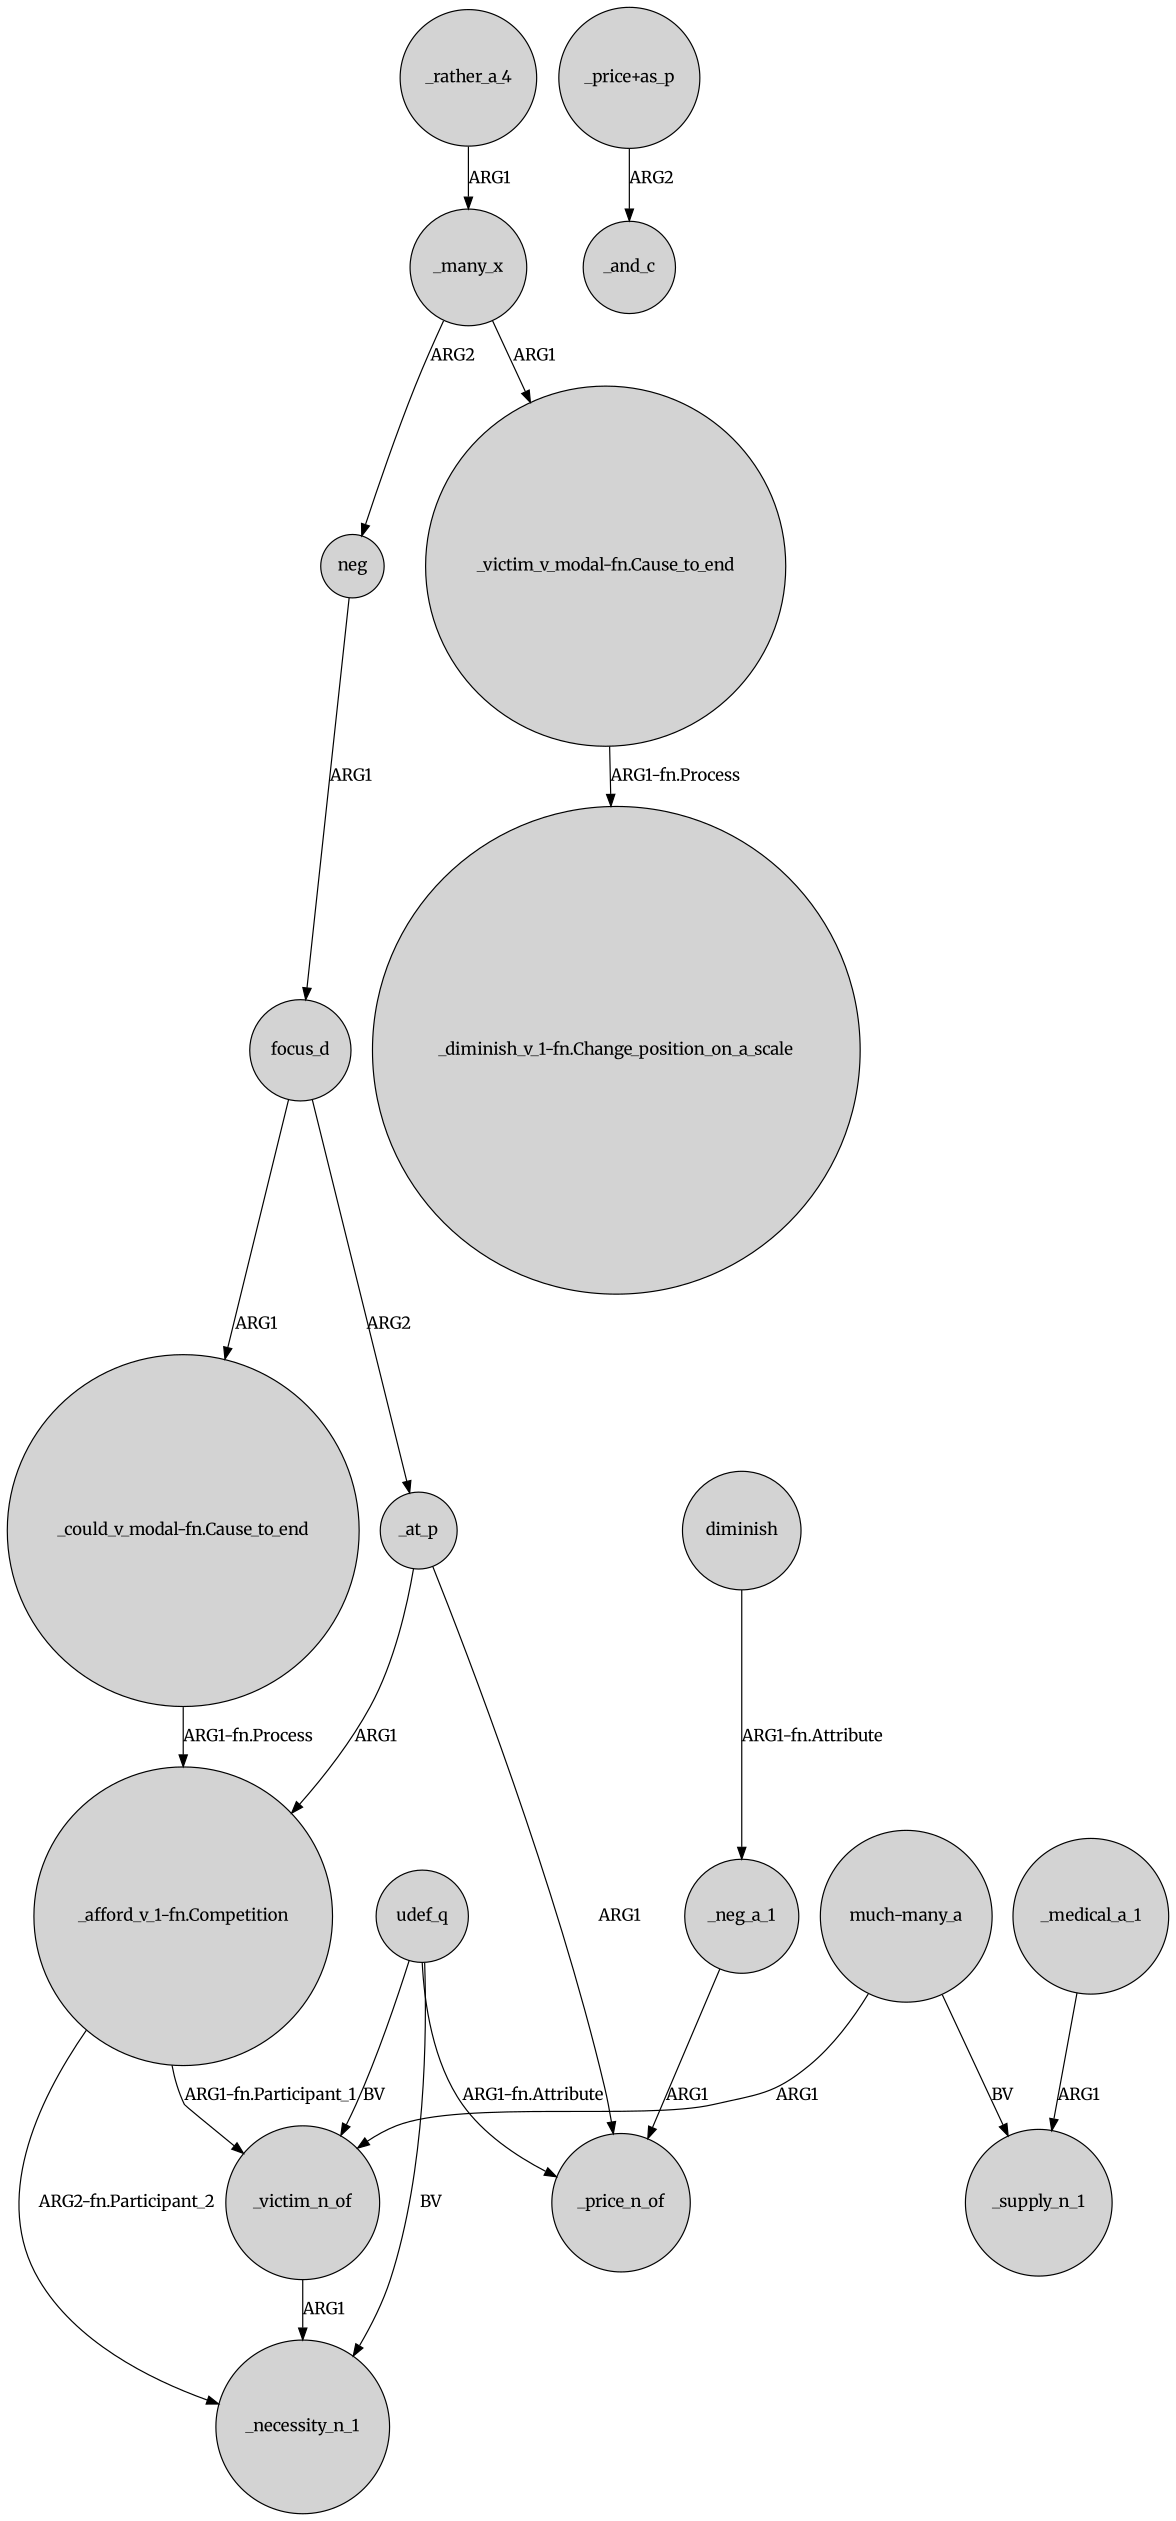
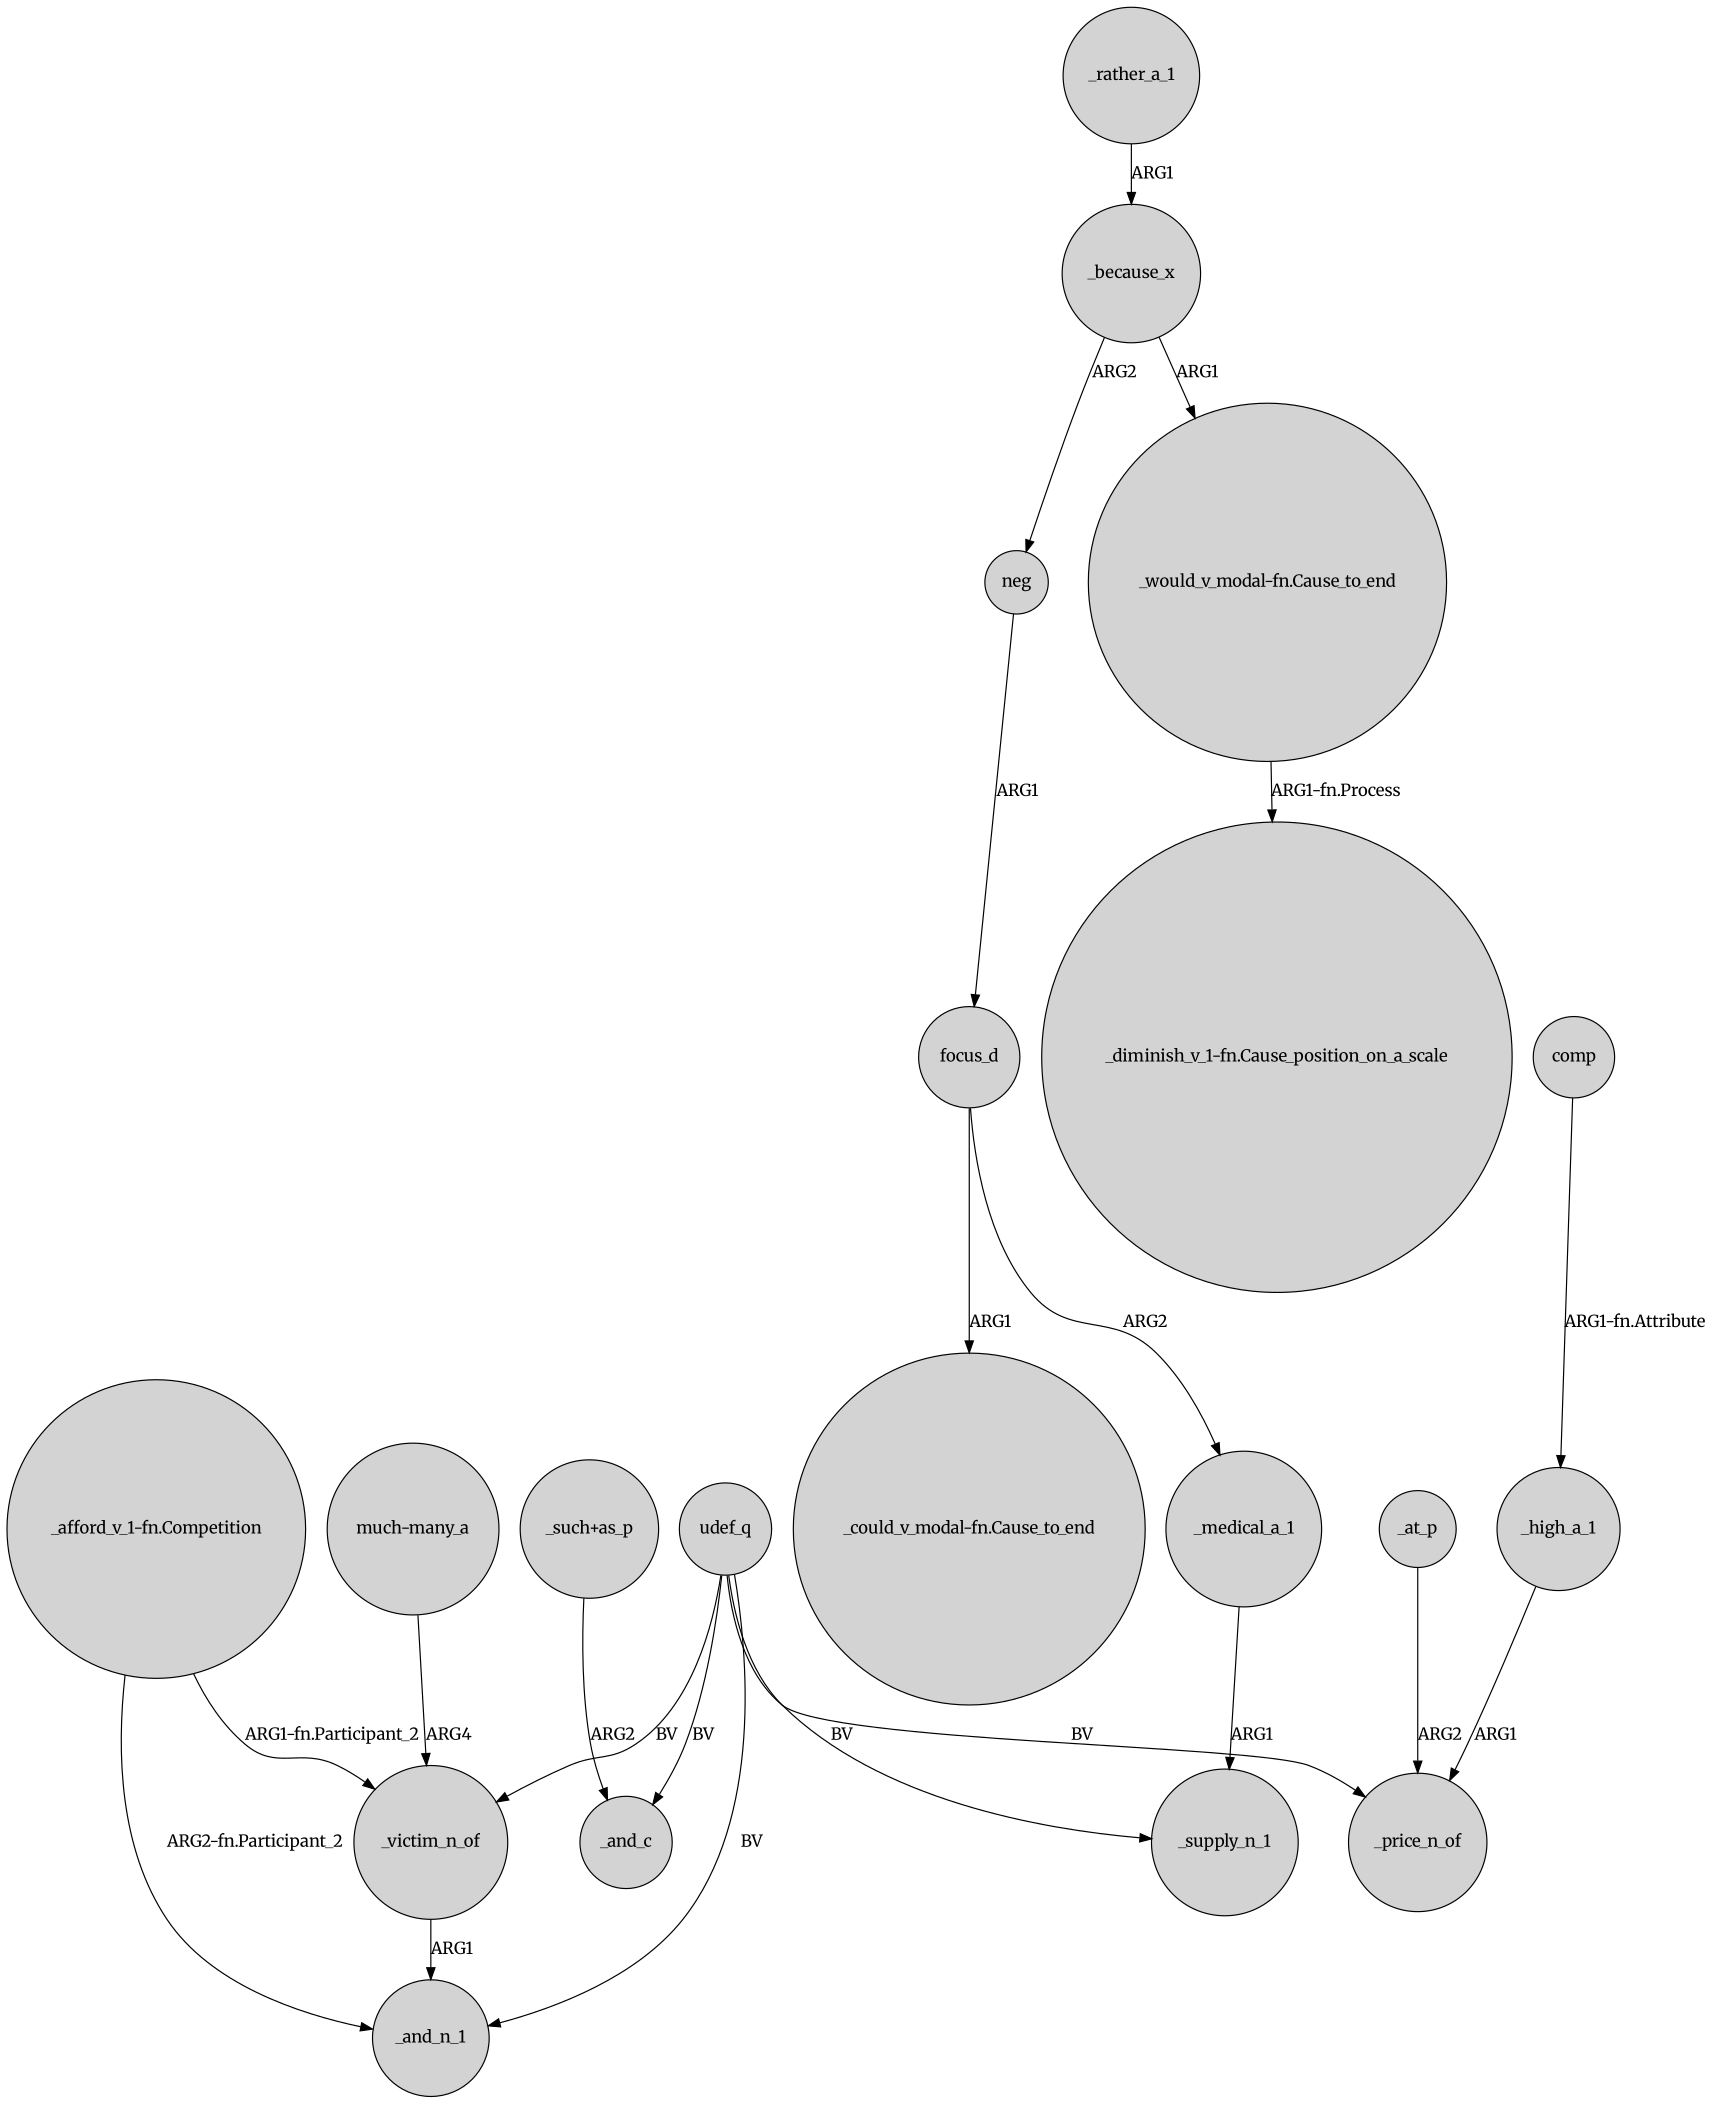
node "_rather_a_4": label "_rather_a_4" -> "_rather_a_1"
node "_price+as_p": label "_price+as_p" -> "_such+as_p"
node "_many_x": label "_many_x" -> "_because_x"
node "_victim_v_modal-fn.Cause_to_end": label "_victim_v_modal-fn.Cause_to_end" -> "_would_v_modal-fn.Cause_to_end"
node "_diminish_v_1-fn.Change_position_on_a_scale": label "_diminish_v_1-fn.Change_position_on_a_scale" -> "_diminish_v_1-fn.Cause_position_on_a_scale"
edge "focus_d" -> "_at_p": now "focus_d" -> "_medical_a_1"
node "diminish": label "diminish" -> "comp"
edge "udef_q" -> "_and_c": added, label "BV"
edge "_at_p" -> "_afford_v_1-fn.Competition": removed, label "ARG1"
edge "_could_v_modal-fn.Cause_to_end" -> "_afford_v_1-fn.Competition": removed, label "ARG1-fn.Process"
edge "_at_p" -> "_price_n_of": label "ARG1" -> "ARG2"
node "_neg_a_1": label "_neg_a_1" -> "_high_a_1"
edge "much-many_a" -> "_supply_n_1": now "udef_q" -> "_supply_n_1"
edge "_afford_v_1-fn.Competition" -> "_victim_n_of": label "ARG1-fn.Participant_1" -> "ARG1-fn.Participant_2"
edge "udef_q" -> "_price_n_of": label "ARG1-fn.Attribute" -> "BV"
edge "much-many_a" -> "_victim_n_of": label "ARG1" -> "ARG4"
node "_necessity_n_1": label "_necessity_n_1" -> "_and_n_1"
